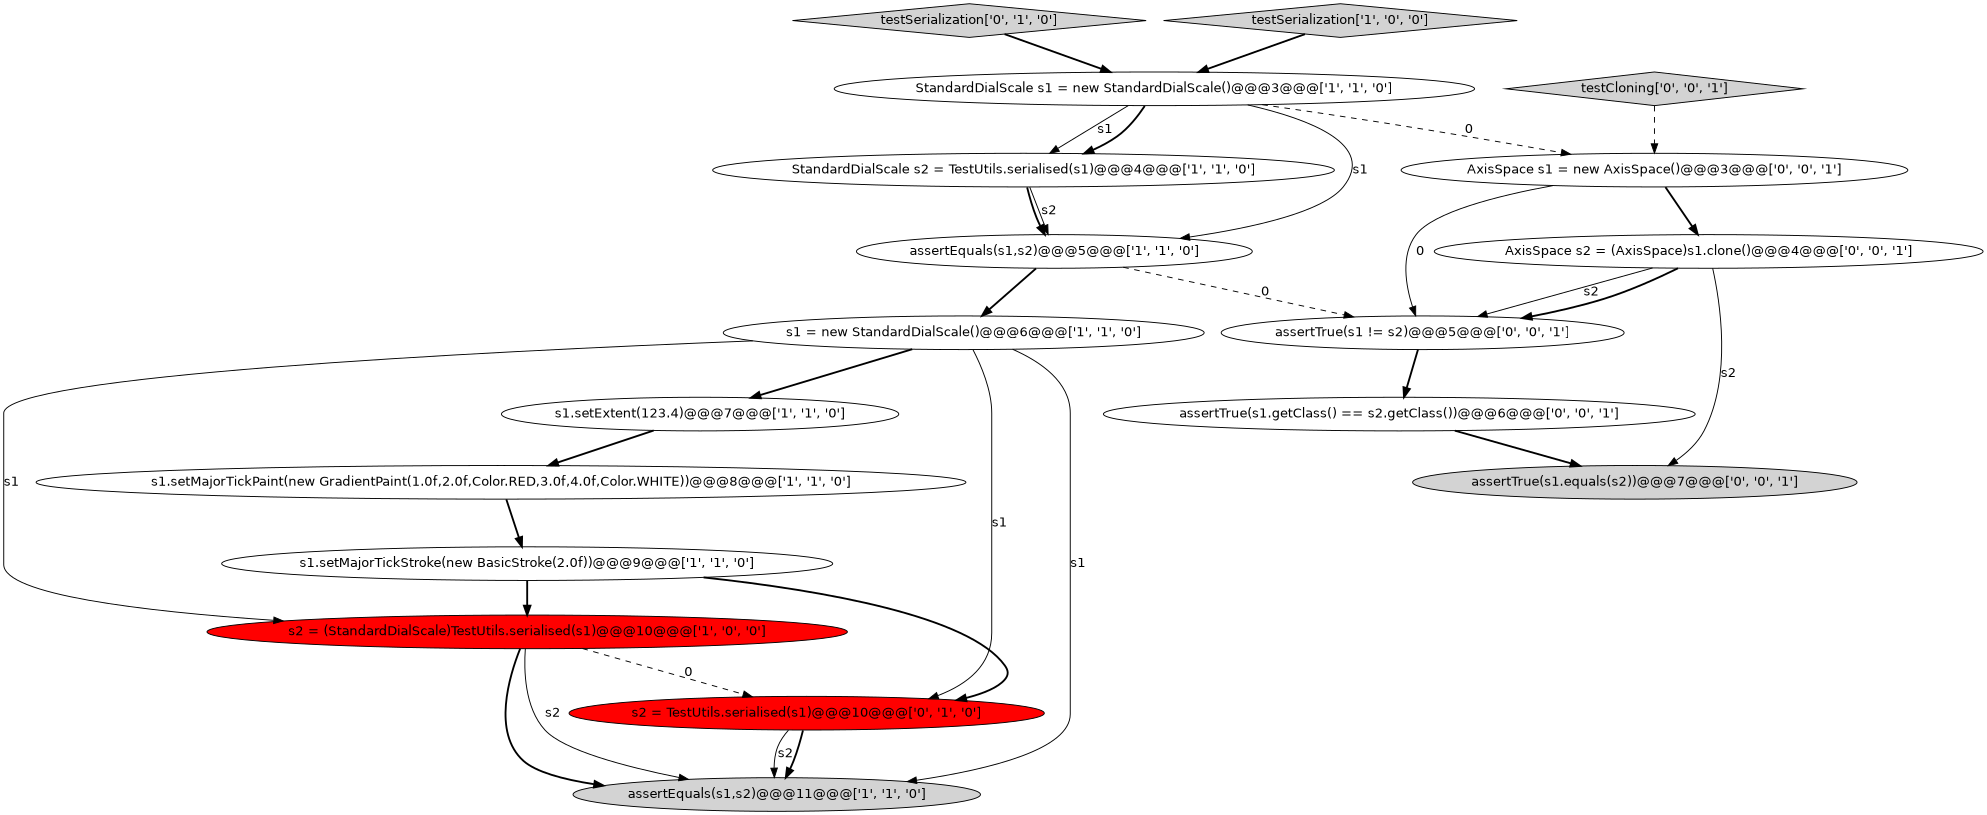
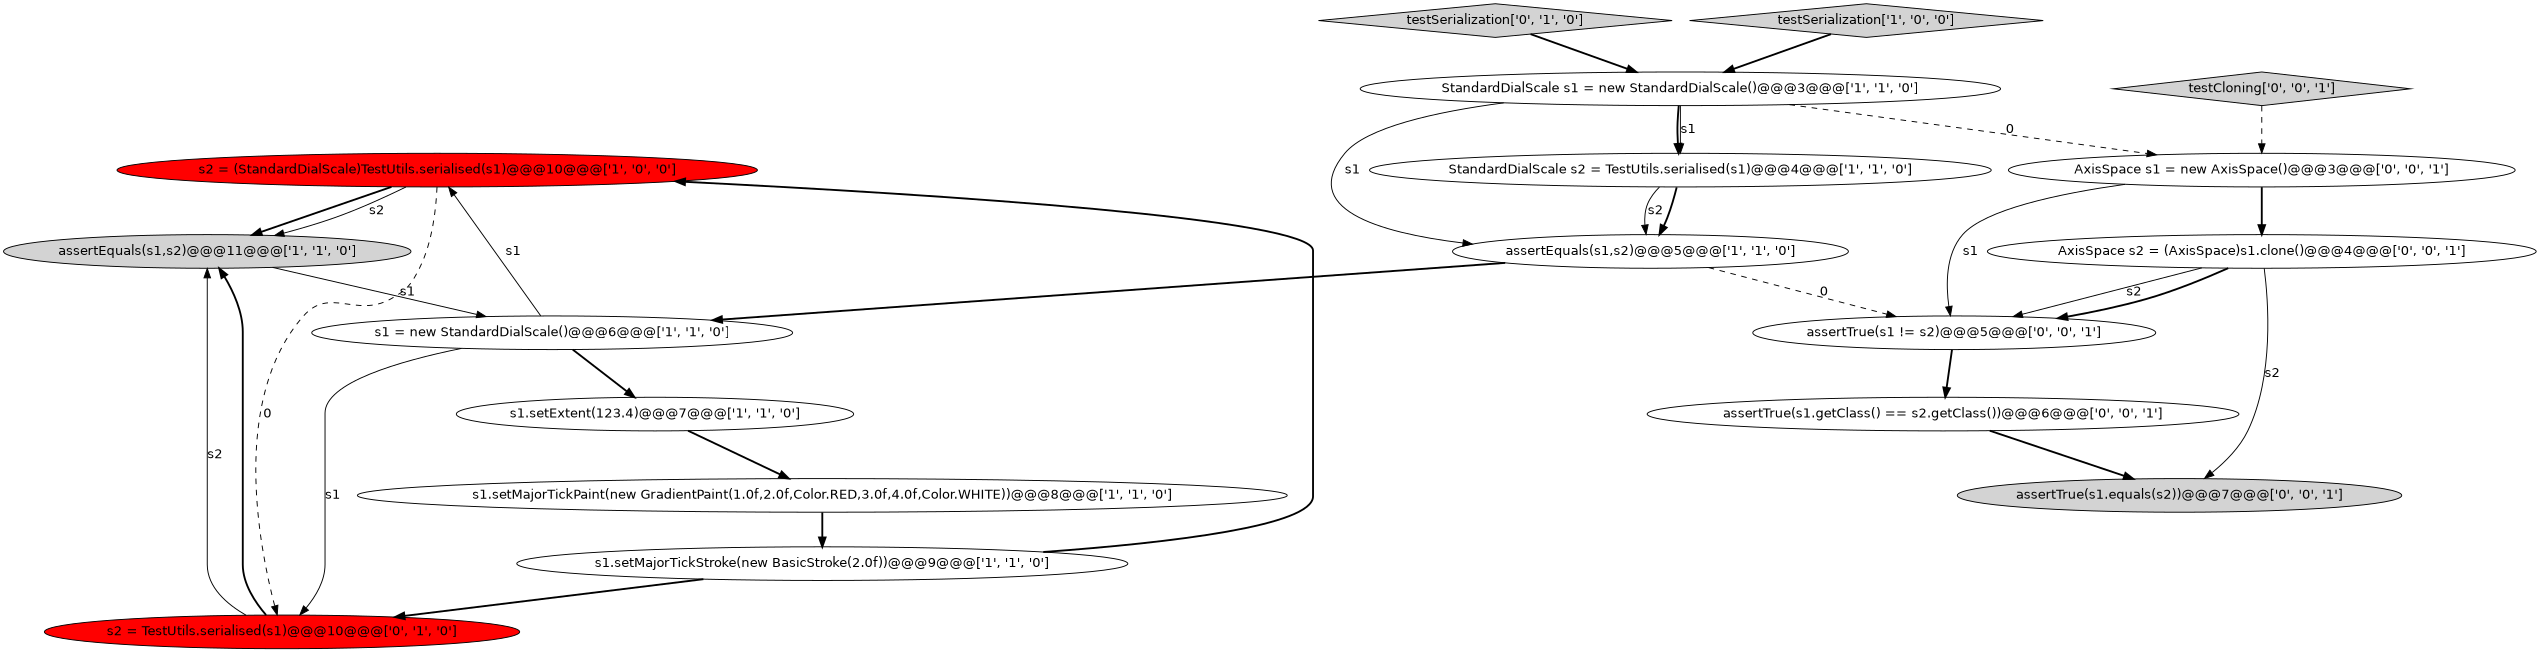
edge "AxisSpace s1 = new AxisSpace()@@@3@@@['0', '0', '1']" -> "assertTrue(s1 != s2)@@@5@@@['0', '0', '1']": label "0" -> "s1"
edge "s1 = new StandardDialScale()@@@6@@@['1', '1', '0']" -> "assertEquals(s1,s2)@@@11@@@['1', '1', '0']": reversed
